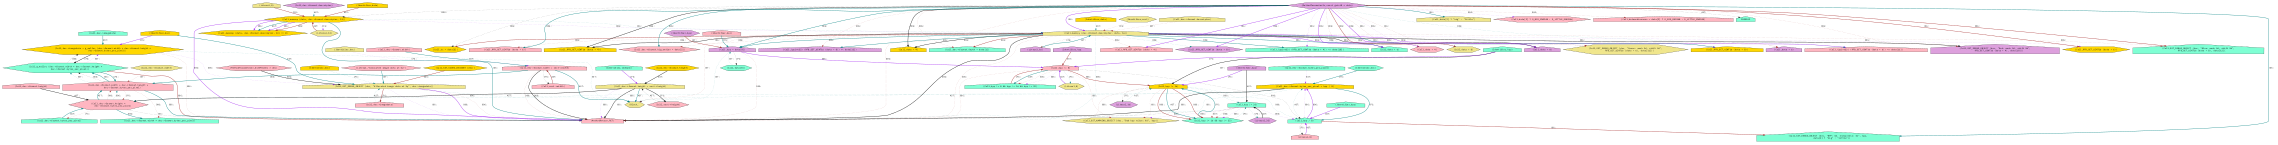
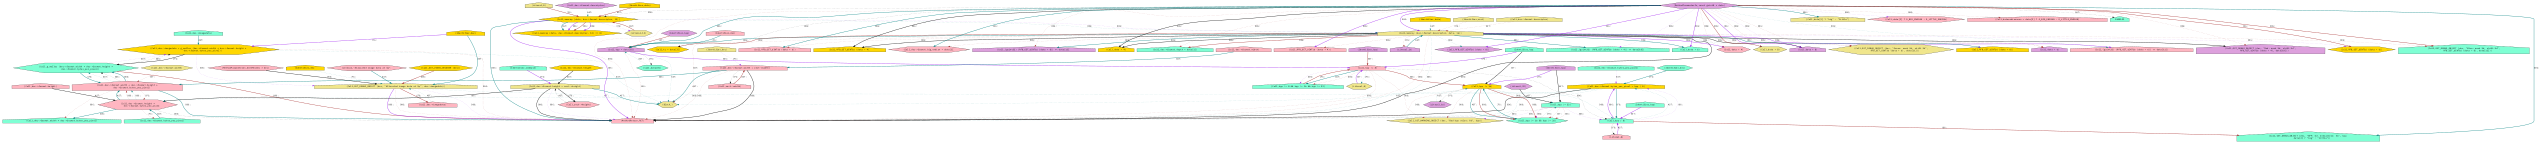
node "(Identifier,rect)": shape hexagon -> house
edge "(Call,bpp != 32)" -> "(Literal,32)": removed, label "CFG:"
